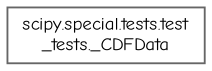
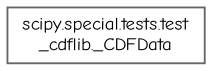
node "scipy.special.tests.test _tests._CDFData": label "scipy.special.tests.test _tests._CDFData" -> "scipy.special.tests.test _cdflib._CDFData"
